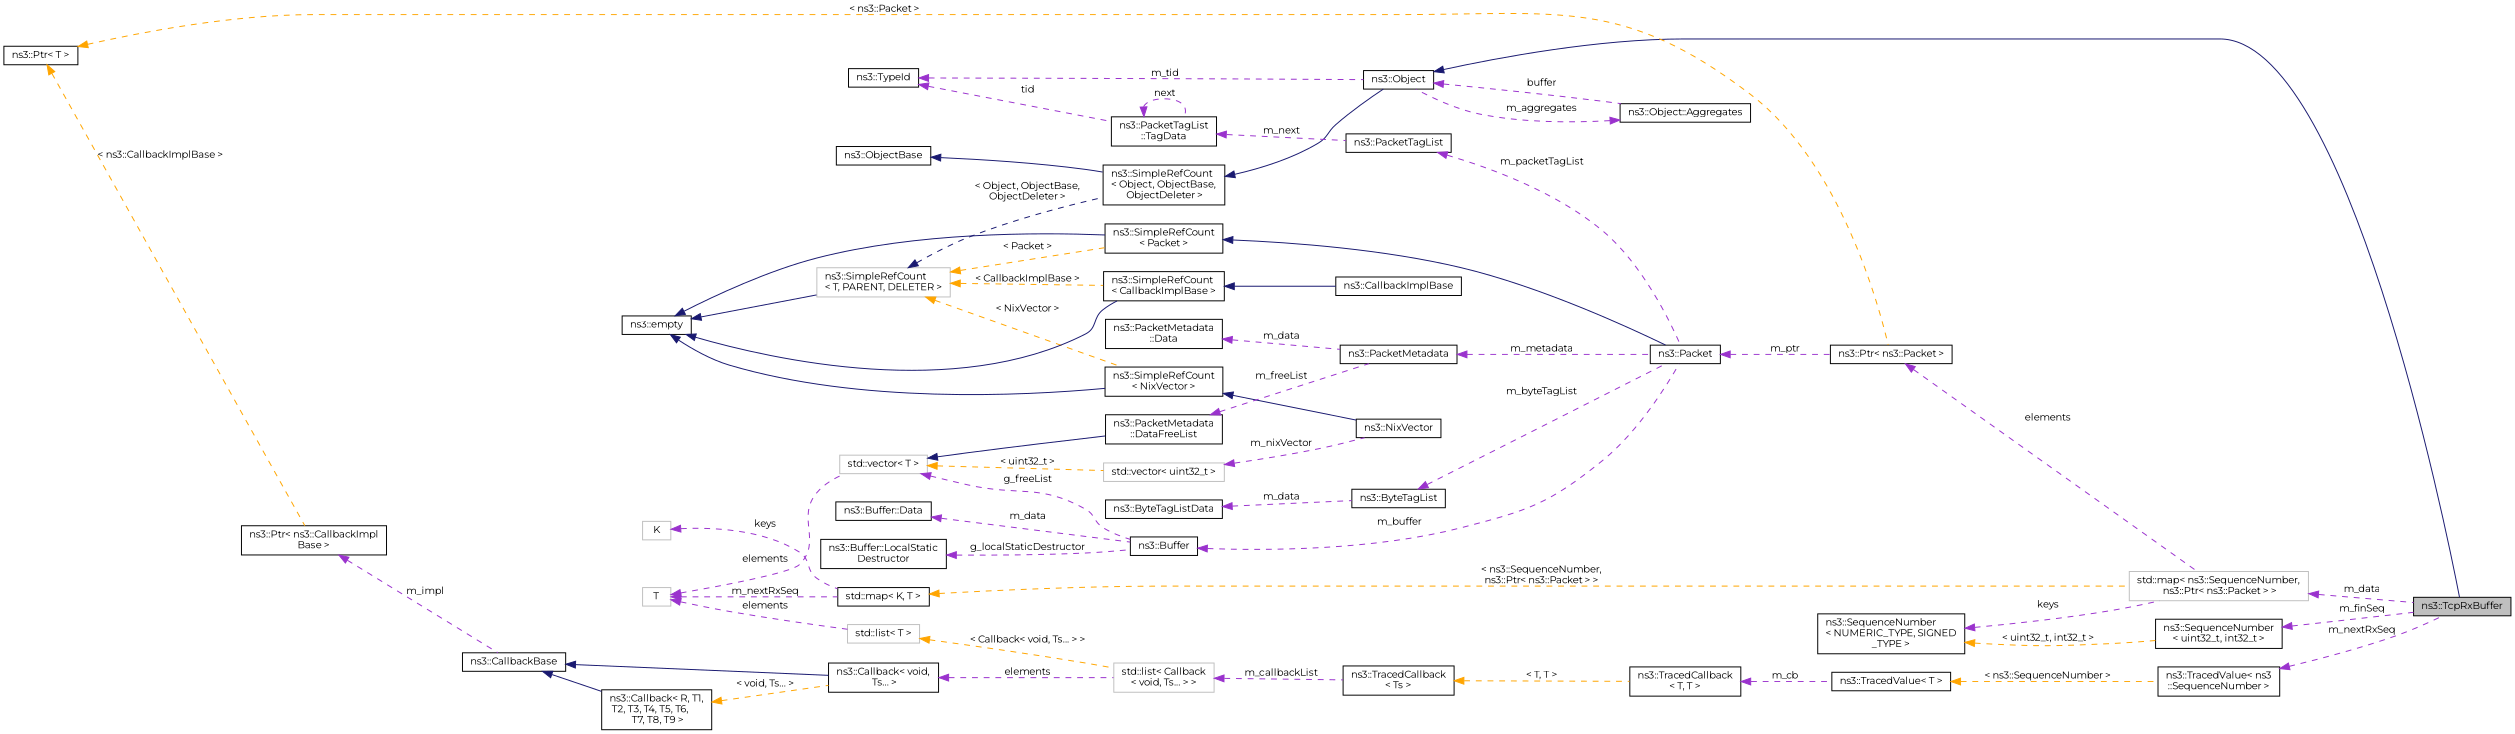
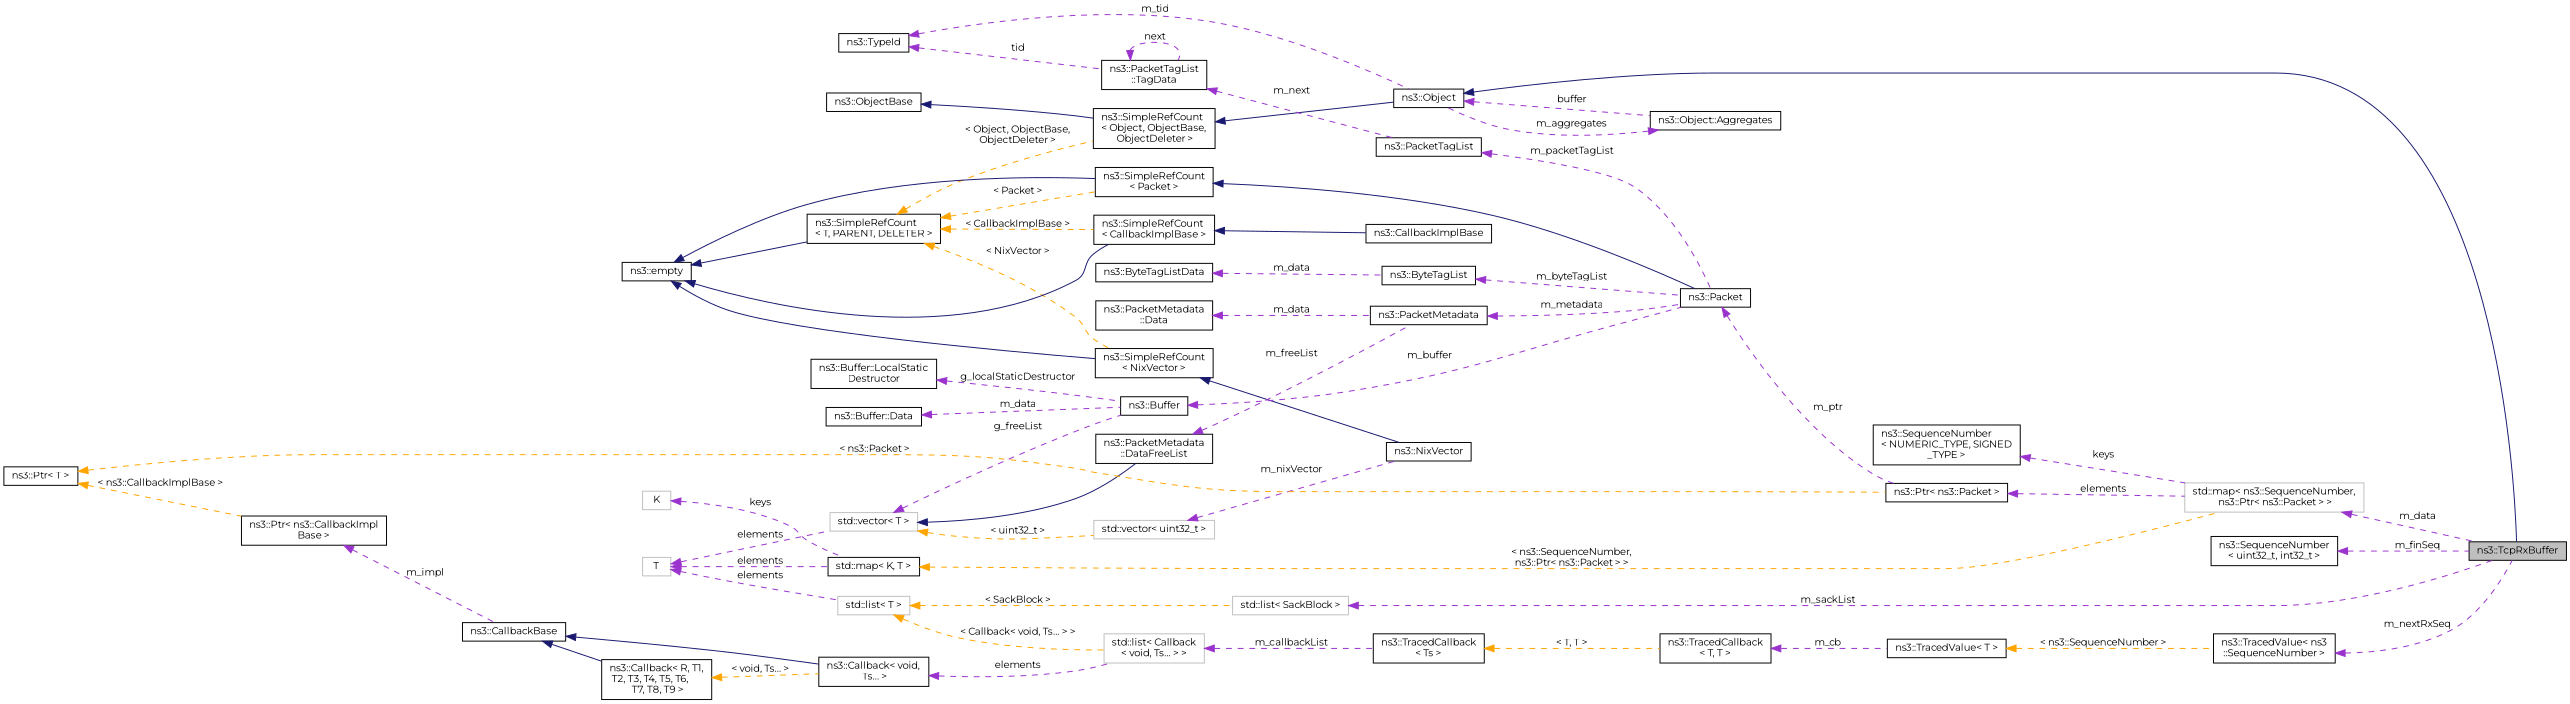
edge "ns3::SimpleRefCount < Object, ObjectBase, ObjectDeleter >" -> "ns3::SimpleRefCount < T, PARENT, DELETER >": color midnightblue -> orange
node "ns3::SimpleRefCount < T, PARENT, DELETER >": color grey75 -> black
edge "std::map< K, T >" -> "T": label " m_nextRxSeq" -> " elements"
node "std::list< SackBlock >": added
edge "ns3::SequenceNumber < uint32_t, int32_t >" -> "ns3::SequenceNumber < NUMERIC_TYPE, SIGNED _TYPE >": removed, label "< uint32_t, int32_t >"
